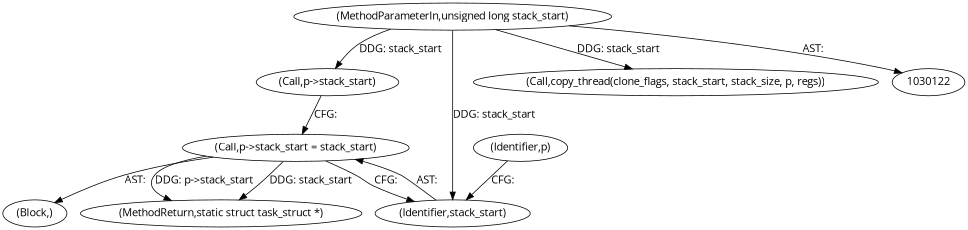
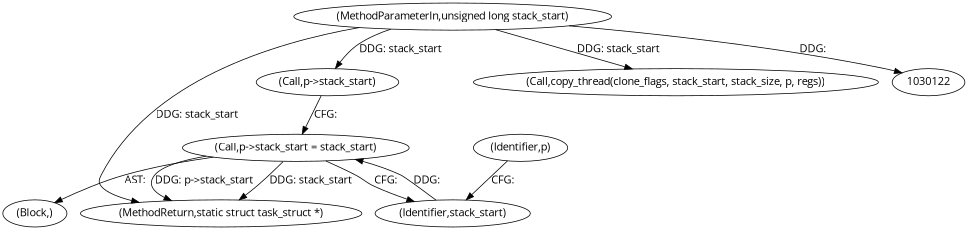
edge "(MethodParameterIn,unsigned long stack_start)" -> "1030122": label "AST: " -> "DDG: "
edge "(MethodParameterIn,unsigned long stack_start)" -> "(Identifier,stack_start)": now "(MethodParameterIn,unsigned long stack_start)" -> "(MethodReturn,static struct task_struct *)"
edge "(Identifier,stack_start)" -> "(Call,p->stack_start = stack_start)": label "AST: " -> "DDG: "
